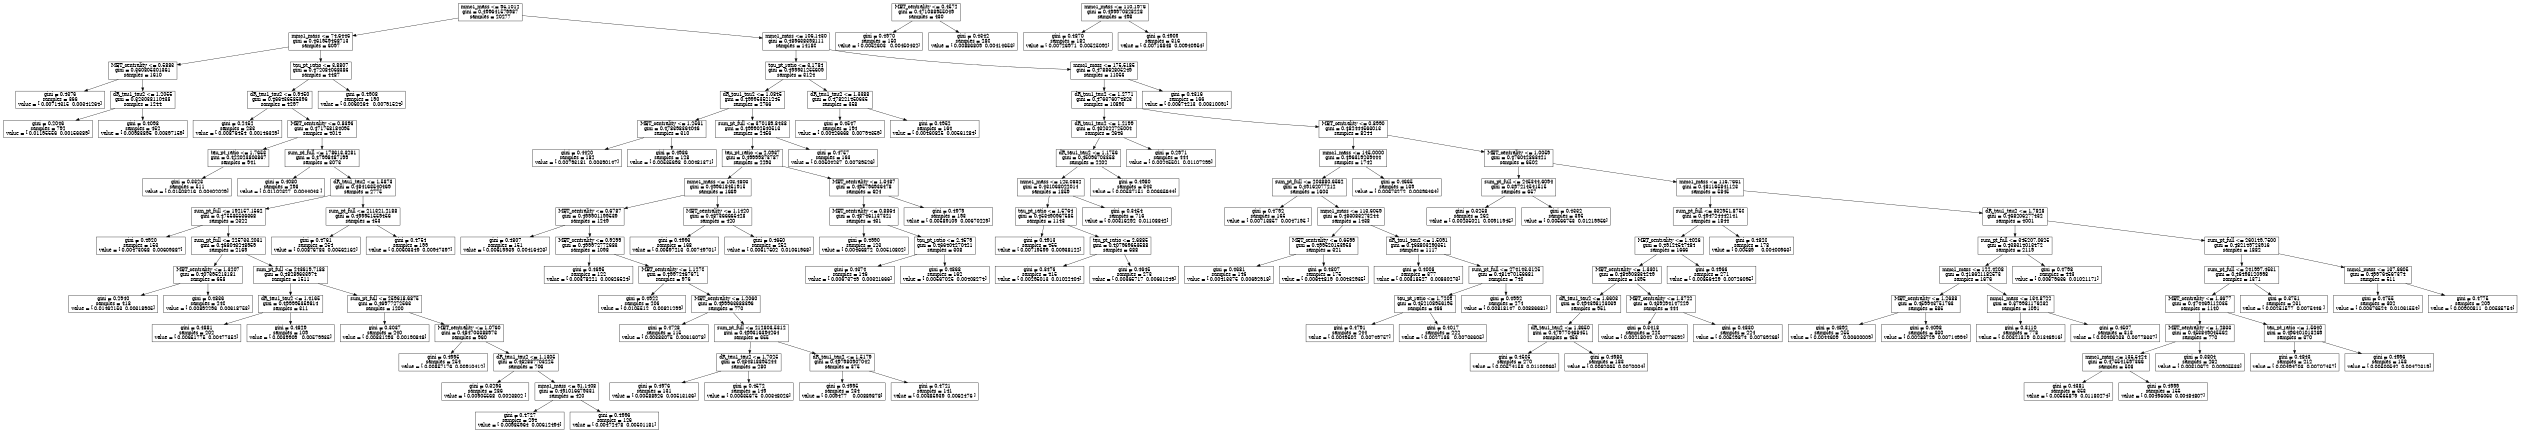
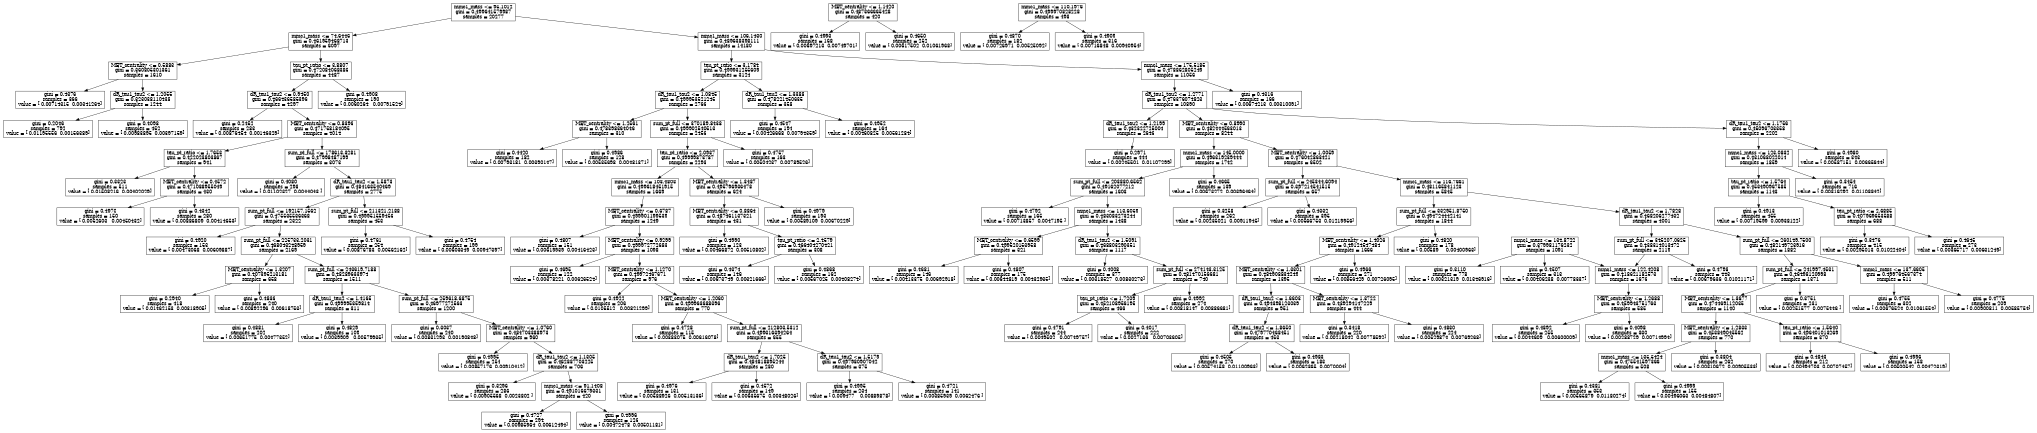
edge "dR_tau1_tau2 <= 1.2199 gini = 0.432322725004 samples = 2646" -> "dR_tau1_tau2 <= 1.1756 gini = 0.45096703358 samples = 2202": now "dR_tau1_tau2 <= 1.2771 gini = 0.476376074823 samples = 10890" -> "dR_tau1_tau2 <= 1.1756 gini = 0.45096703358 samples = 2202"
edge "tau_pt_ratio <= 1.7653 gini = 0.422023803867 samples = 941" -> "MET_centrality <= 0.4572 gini = 0.471088955049 samples = 430": added
edge "mmc1_mass <= 103.4803 gini = 0.499618451915 samples = 1669" -> "MET_centrality <= 1.1420 gini = 0.487366665428 samples = 420": removed
edge "mmc1_mass <= 122.4208 gini = 0.418621182573 samples = 1676" -> "mmc1_mass <= 134.8722 gini = 0.379981176232 samples = 1091": reversed
